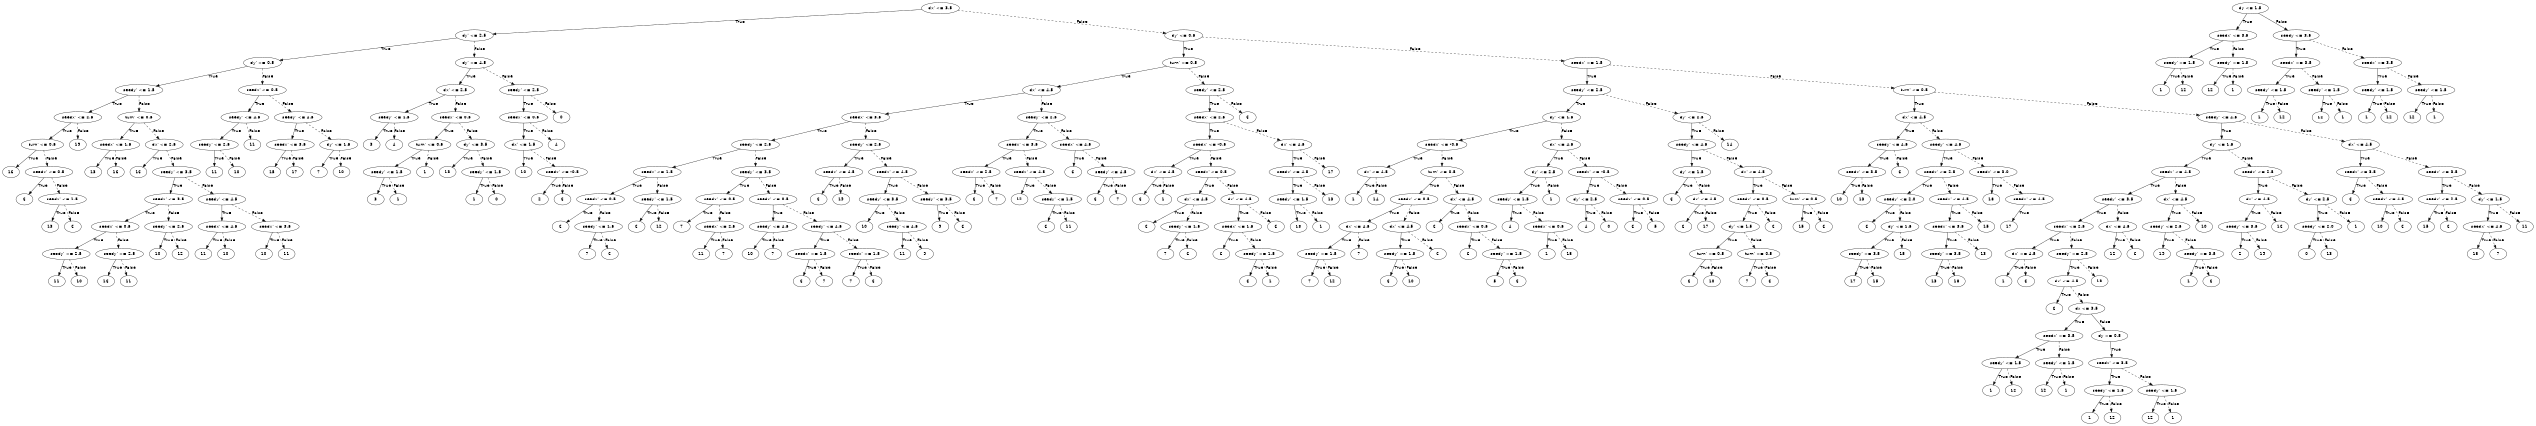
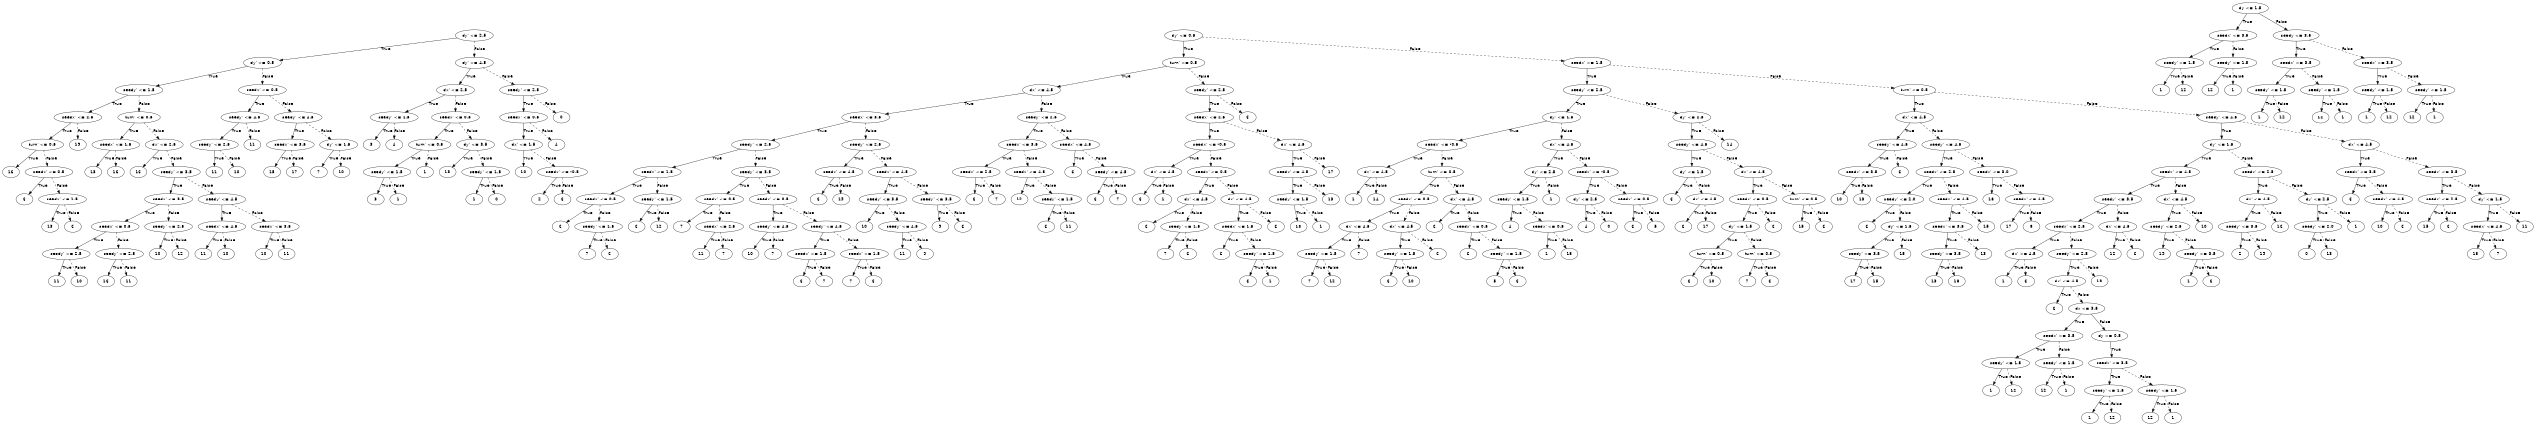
node "dx' <= 3.5": removed
node "8": added
